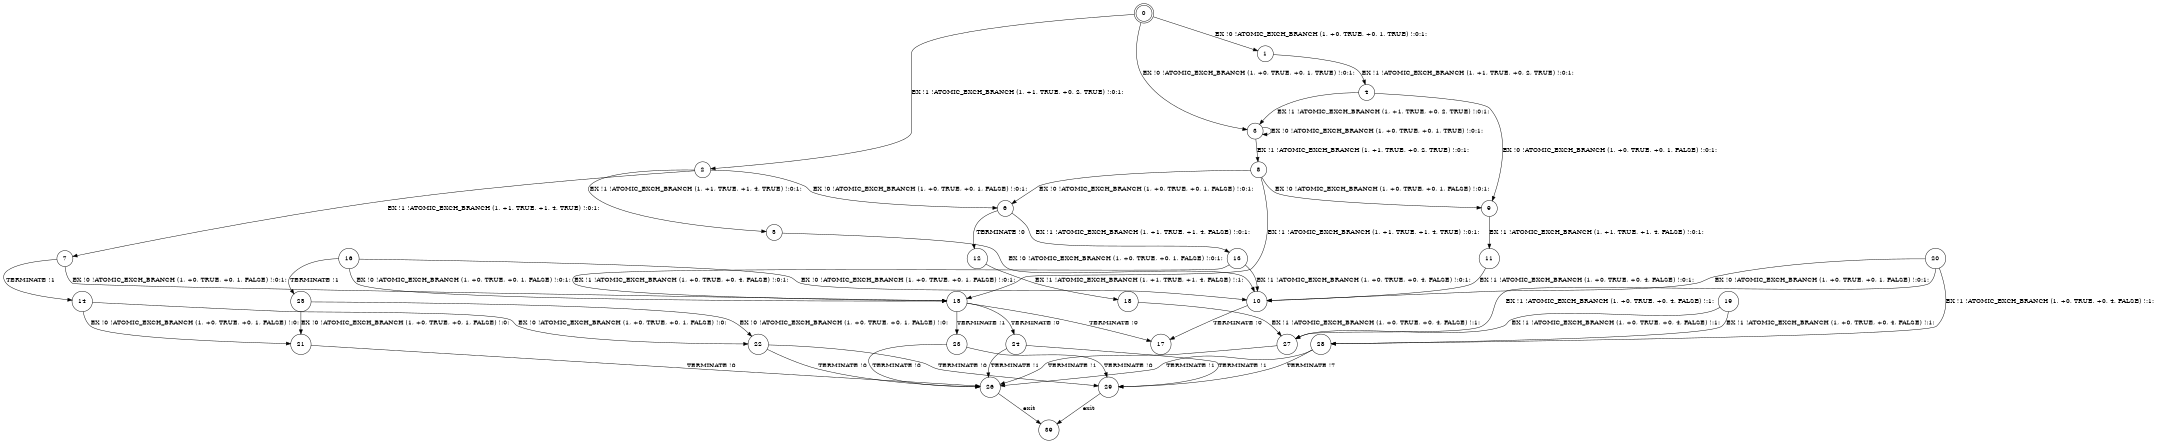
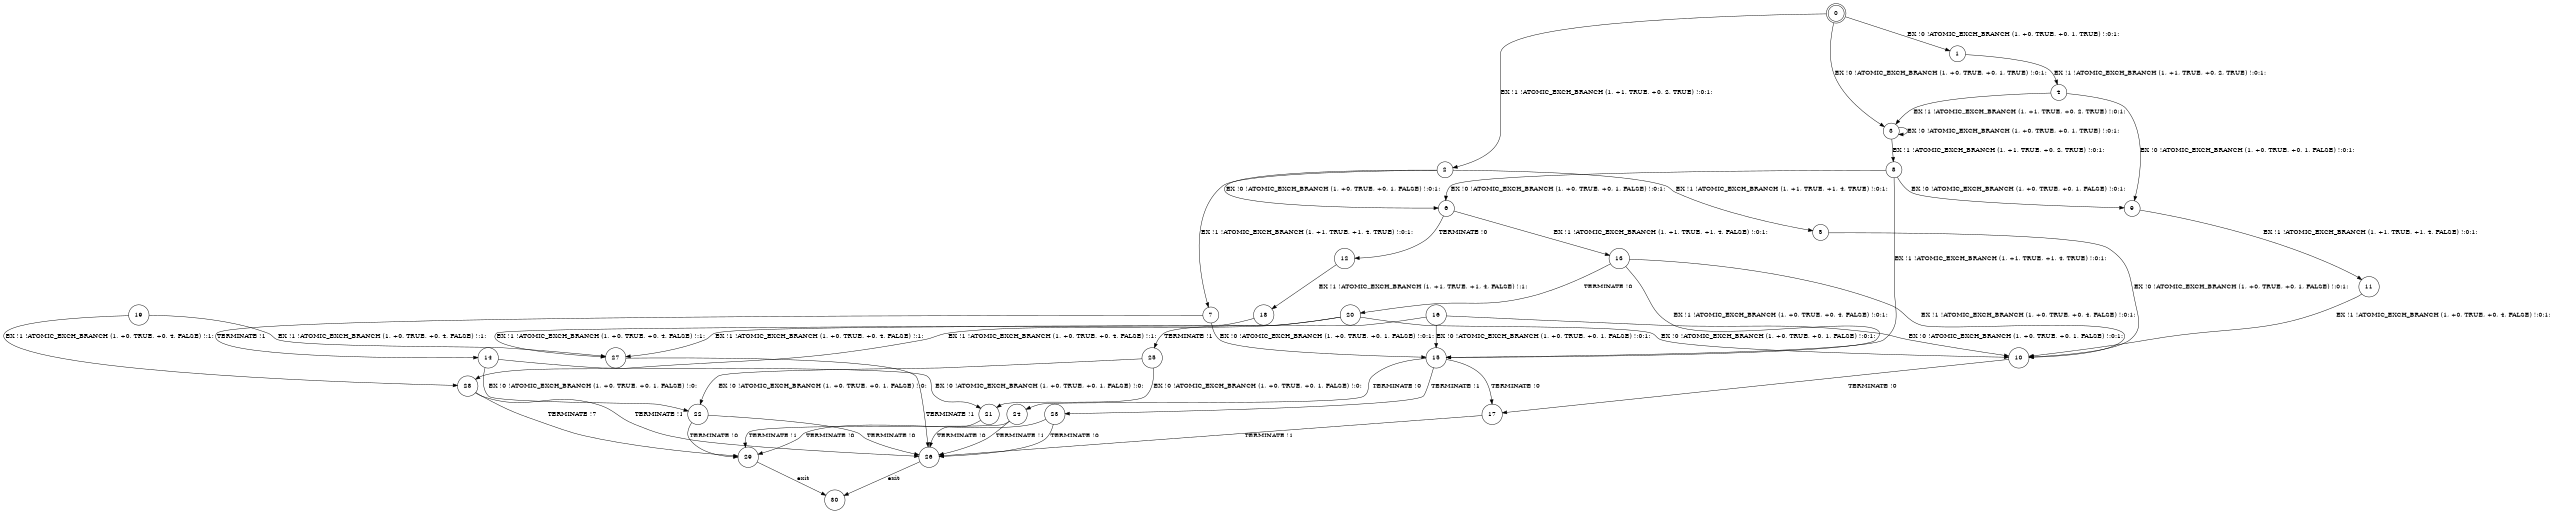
edge "13" -> "20": added, label "TERMINATE !0"
node "39": label "39" -> "30"
edge "17" -> "26": added, label "TERMINATE !1"
